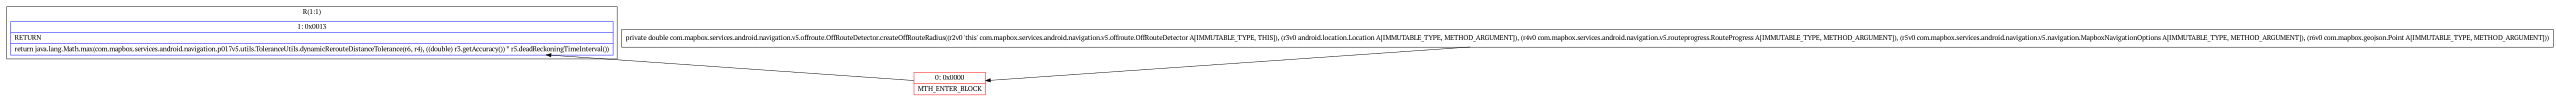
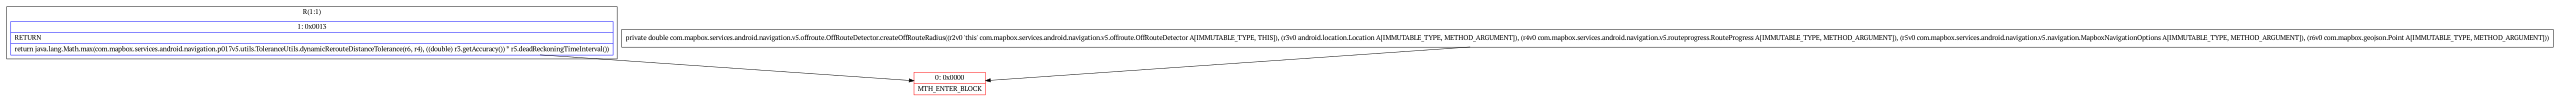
edge "0: 0x0000" -> "1: 0x0013": reversed
